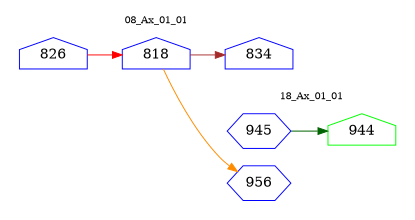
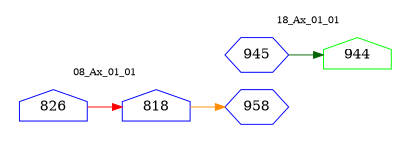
node "834": removed
node "956": label "956" -> "958"
